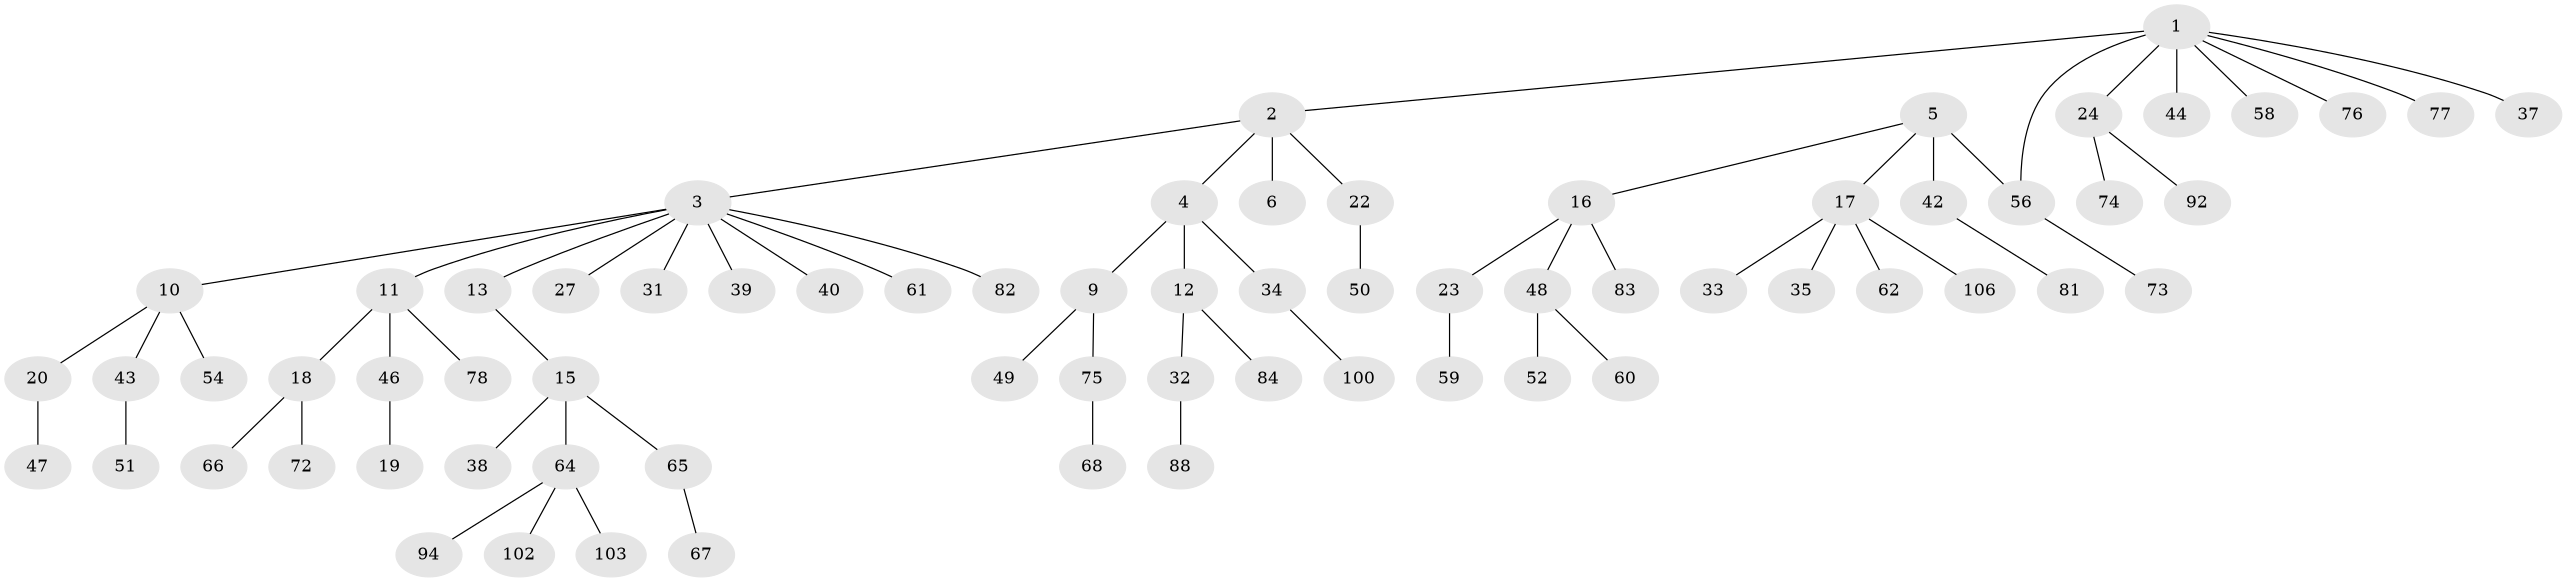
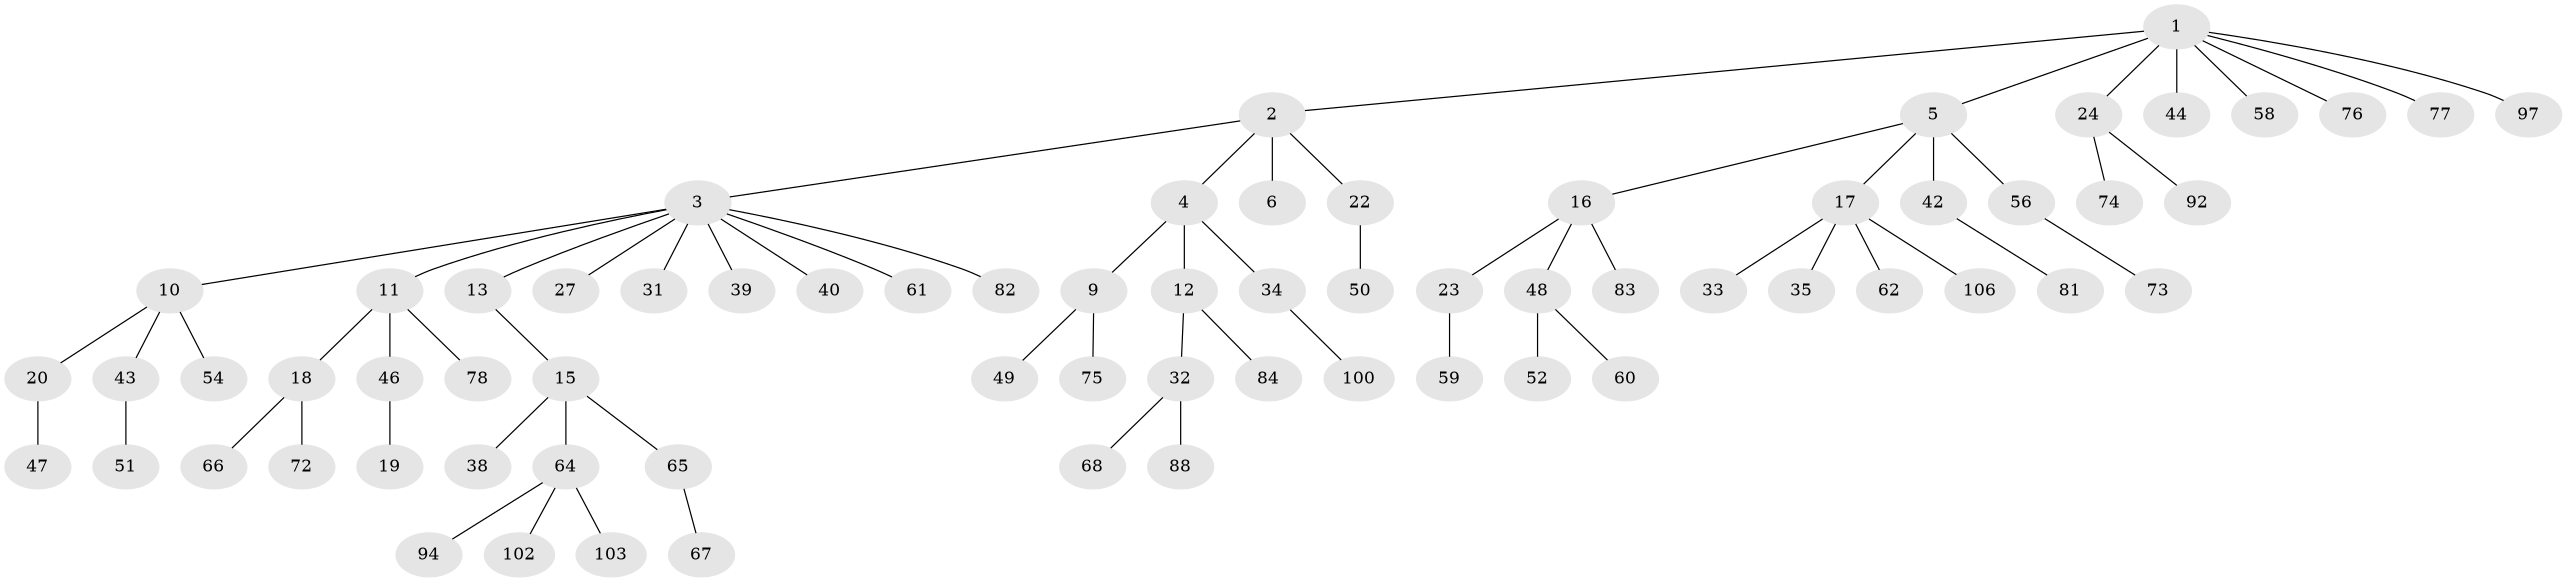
edge "1" -- "56": now "1" -- "5"
node "37": label "37" -> "97"
edge "75" -- "68": now "32" -- "68"
